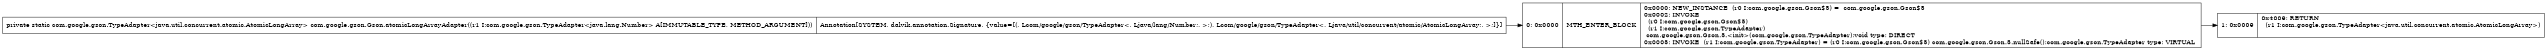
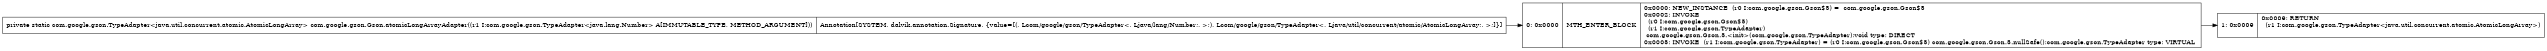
node "1: 0x0009": text "0x4009: RETURN" -> "0x0009: RETURN"
